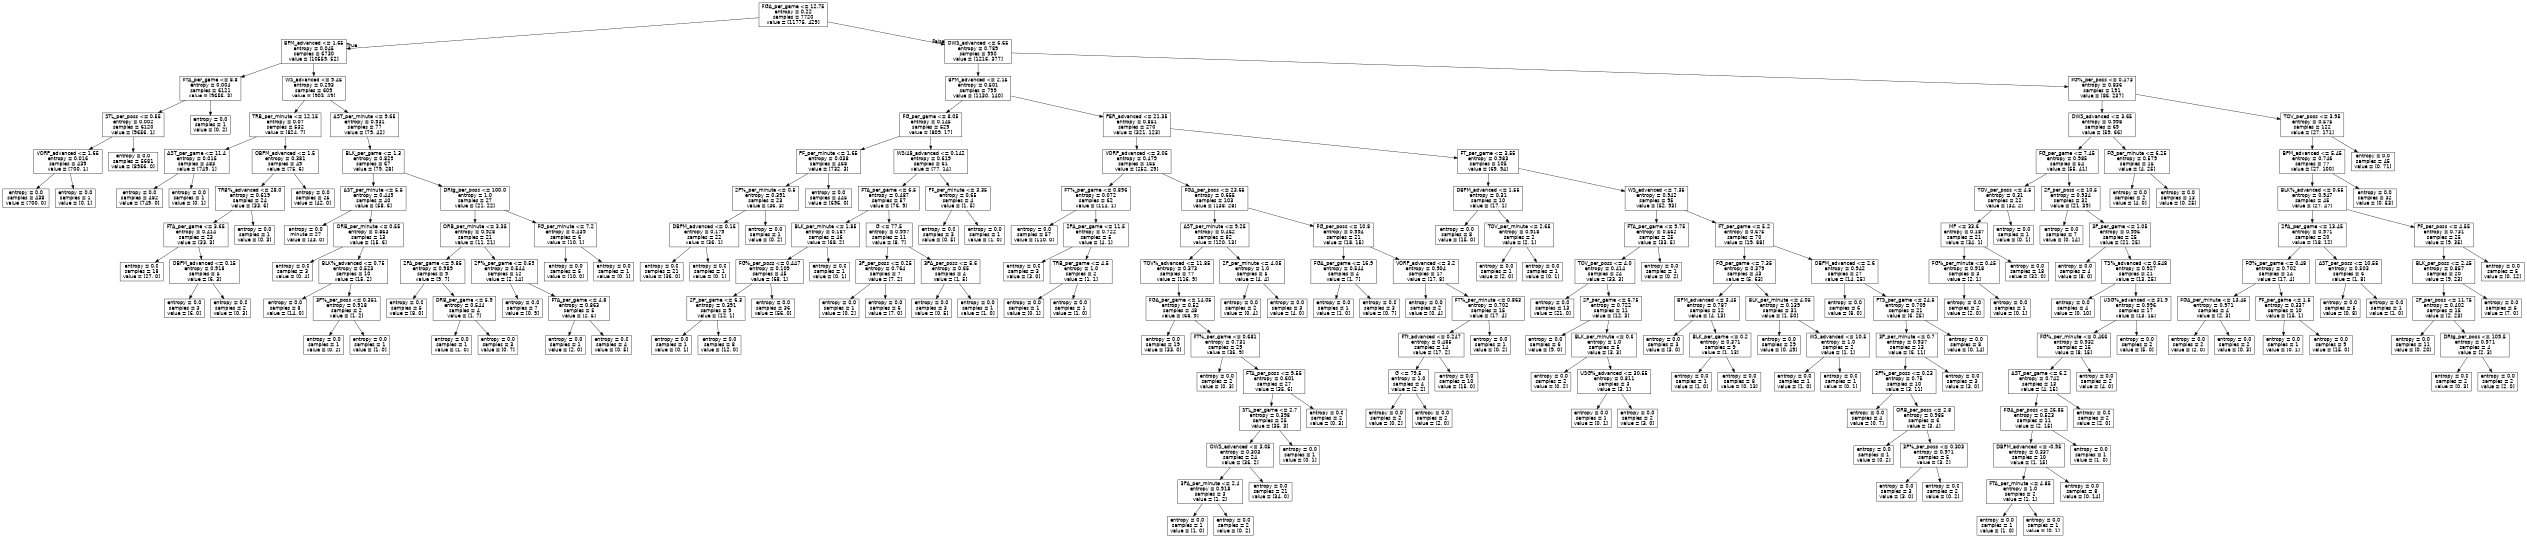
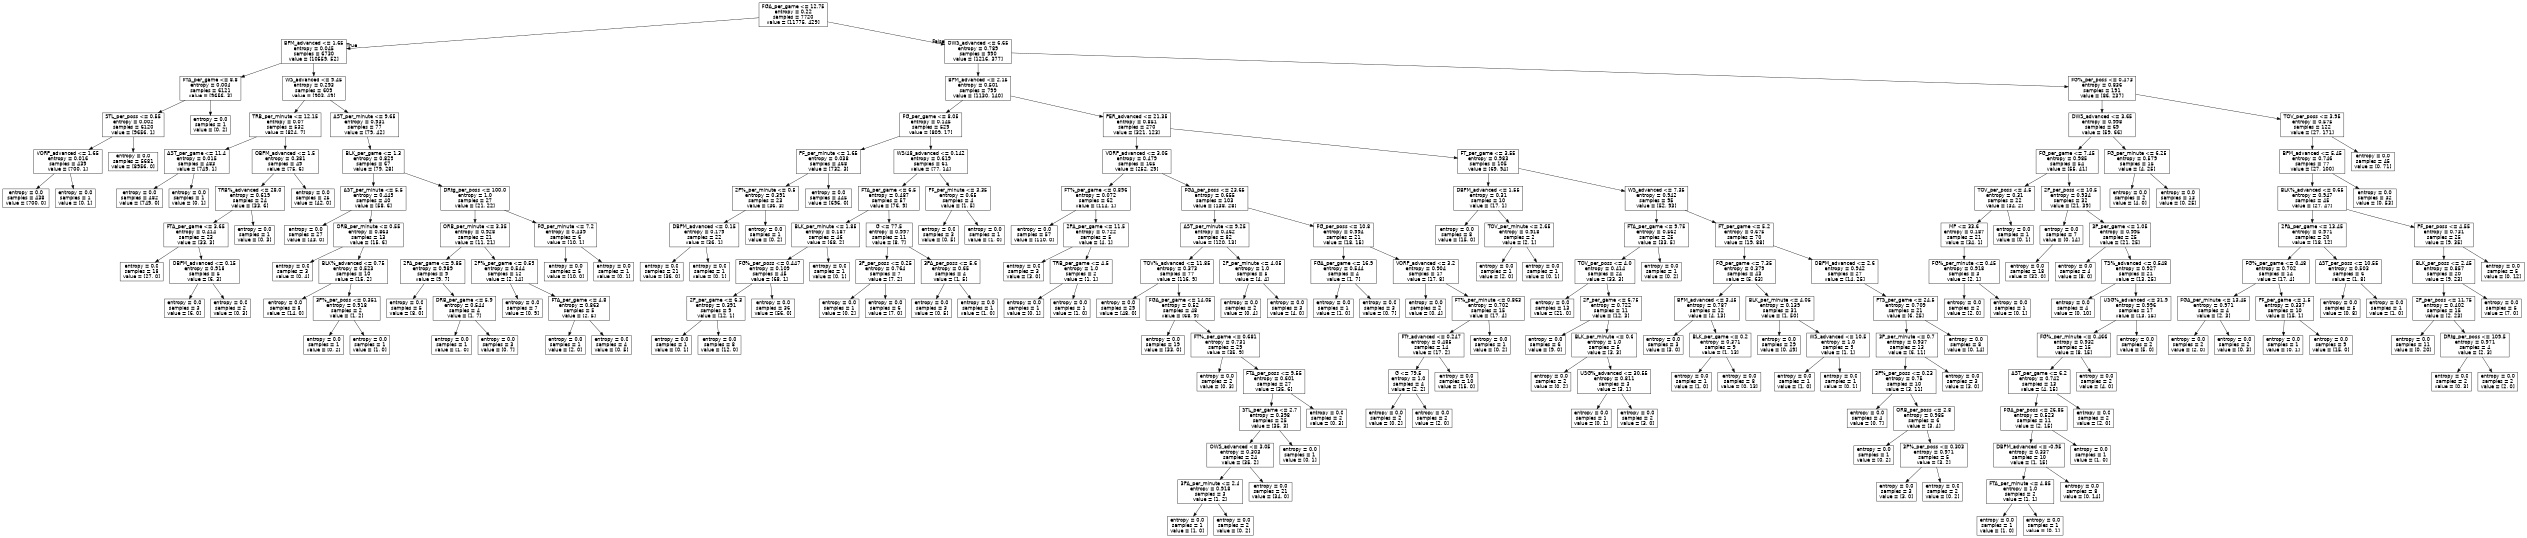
node "entropy = 0.0 minute = 27 value = [43, 0]": label "entropy = 0.0 minute = 27 value = [43, 0]" -> "entropy = 0.0 samples = 27 value = [43, 0]"
edge "MP <= 33.6 entropy = 0.187 samples = 21 value = [34, 1]" -> "entropy = 0.0 samples = 18 value = [32, 0]": now "entropy = 0.0 samples = 7 value = [0, 14]" -> "entropy = 0.0 samples = 18 value = [32, 0]"
node "entropy = 0.0 samples = 29 value = [48, 0]": added
node "entropy = 0.0 samples = 6 value = [8, 0]": removed
node "WS_advanced <= 10.5 entropy = 1.0 samples = 2 value = [1, 1]": label "WS_advanced <= 10.5 entropy = 1.0 samples = 2 value = [1, 1]" -> "WS_advanced <= 10.5 entropy = 1.0 samples = 9 value = [1, 1]"
